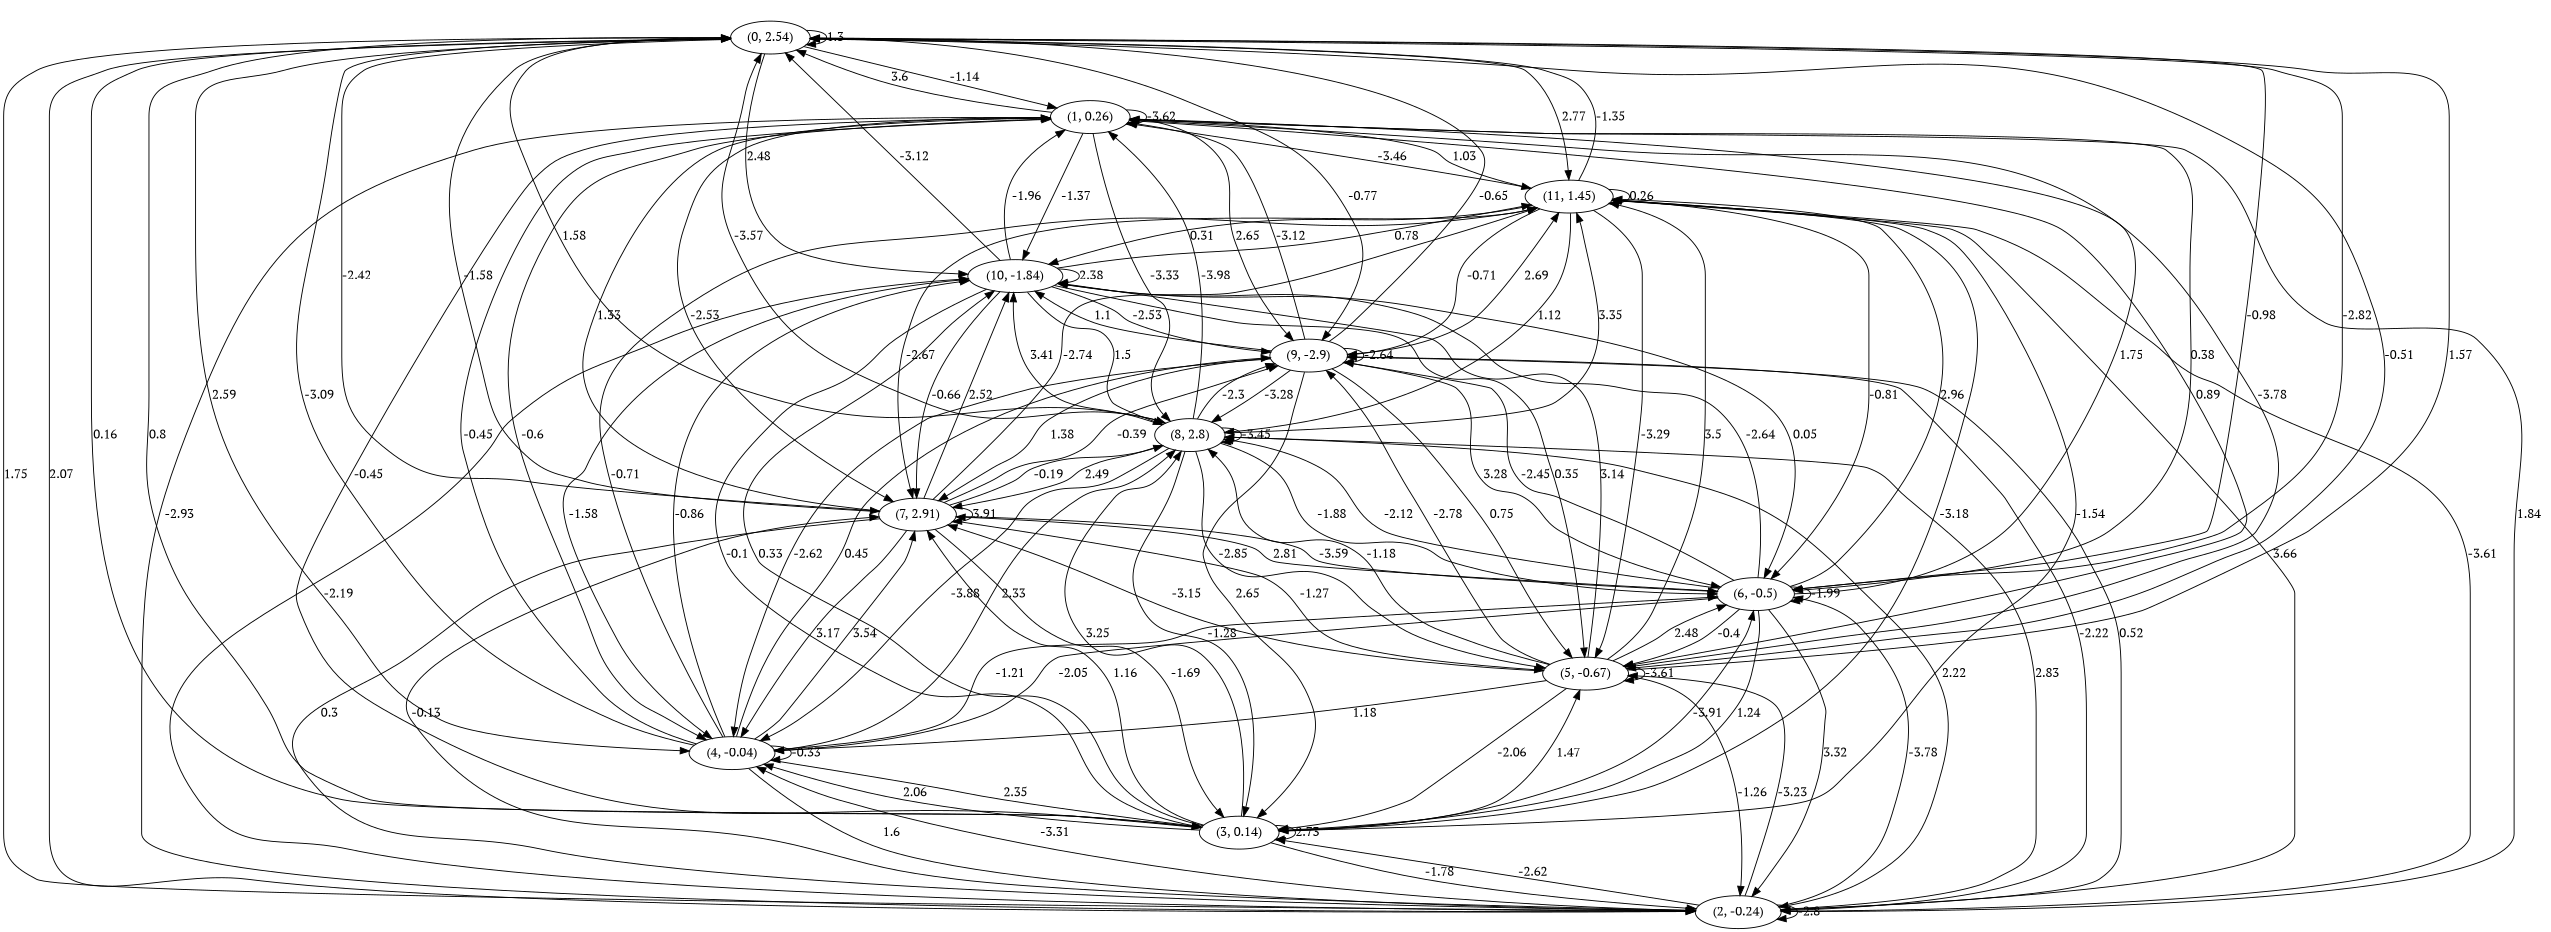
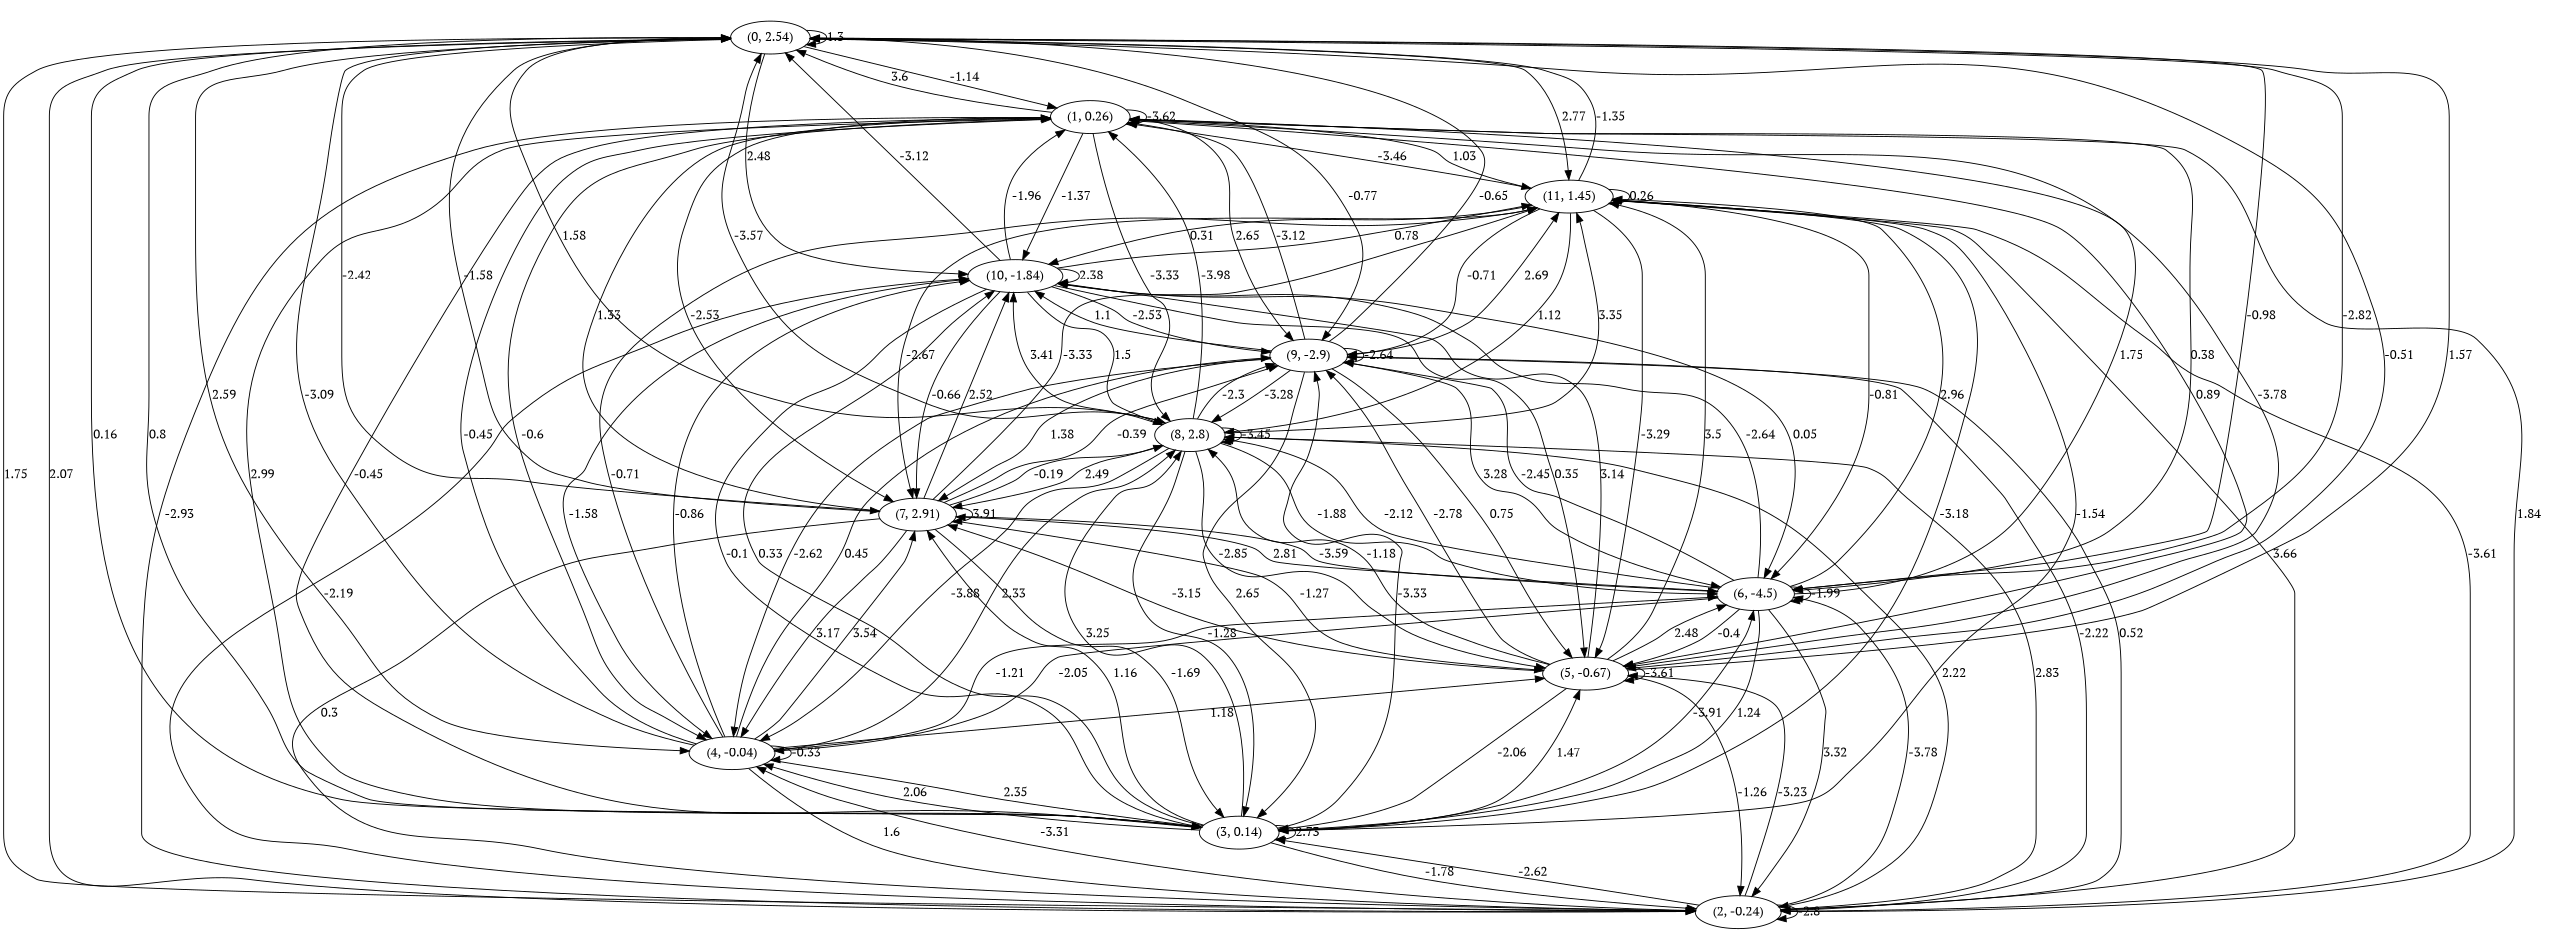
edge "(7, 2.91)" -> "(11, 1.45)": label "-2.74" -> "-3.33"
edge "(1, 0.26)" -> "(3, 0.14)": added, label "2.99"
edge "(3, 0.14)" -> "(9, -2.9)": added, label "-3.33"
node "(6, -0.5)": label "(6, -0.5)" -> "(6, -4.5)"
edge "(5, -0.67)" -> "(4, -0.04)": reversed
edge "(2, -0.24)" -> "(7, 2.91)": removed, label "-0.13"
